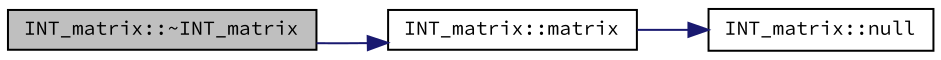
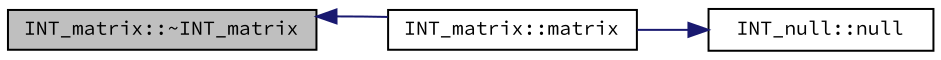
node "INT_matrix::null": label "INT_matrix::null" -> "INT_null::null"
edge "INT_matrix::~INT_matrix" -> "INT_matrix::matrix": reversed
